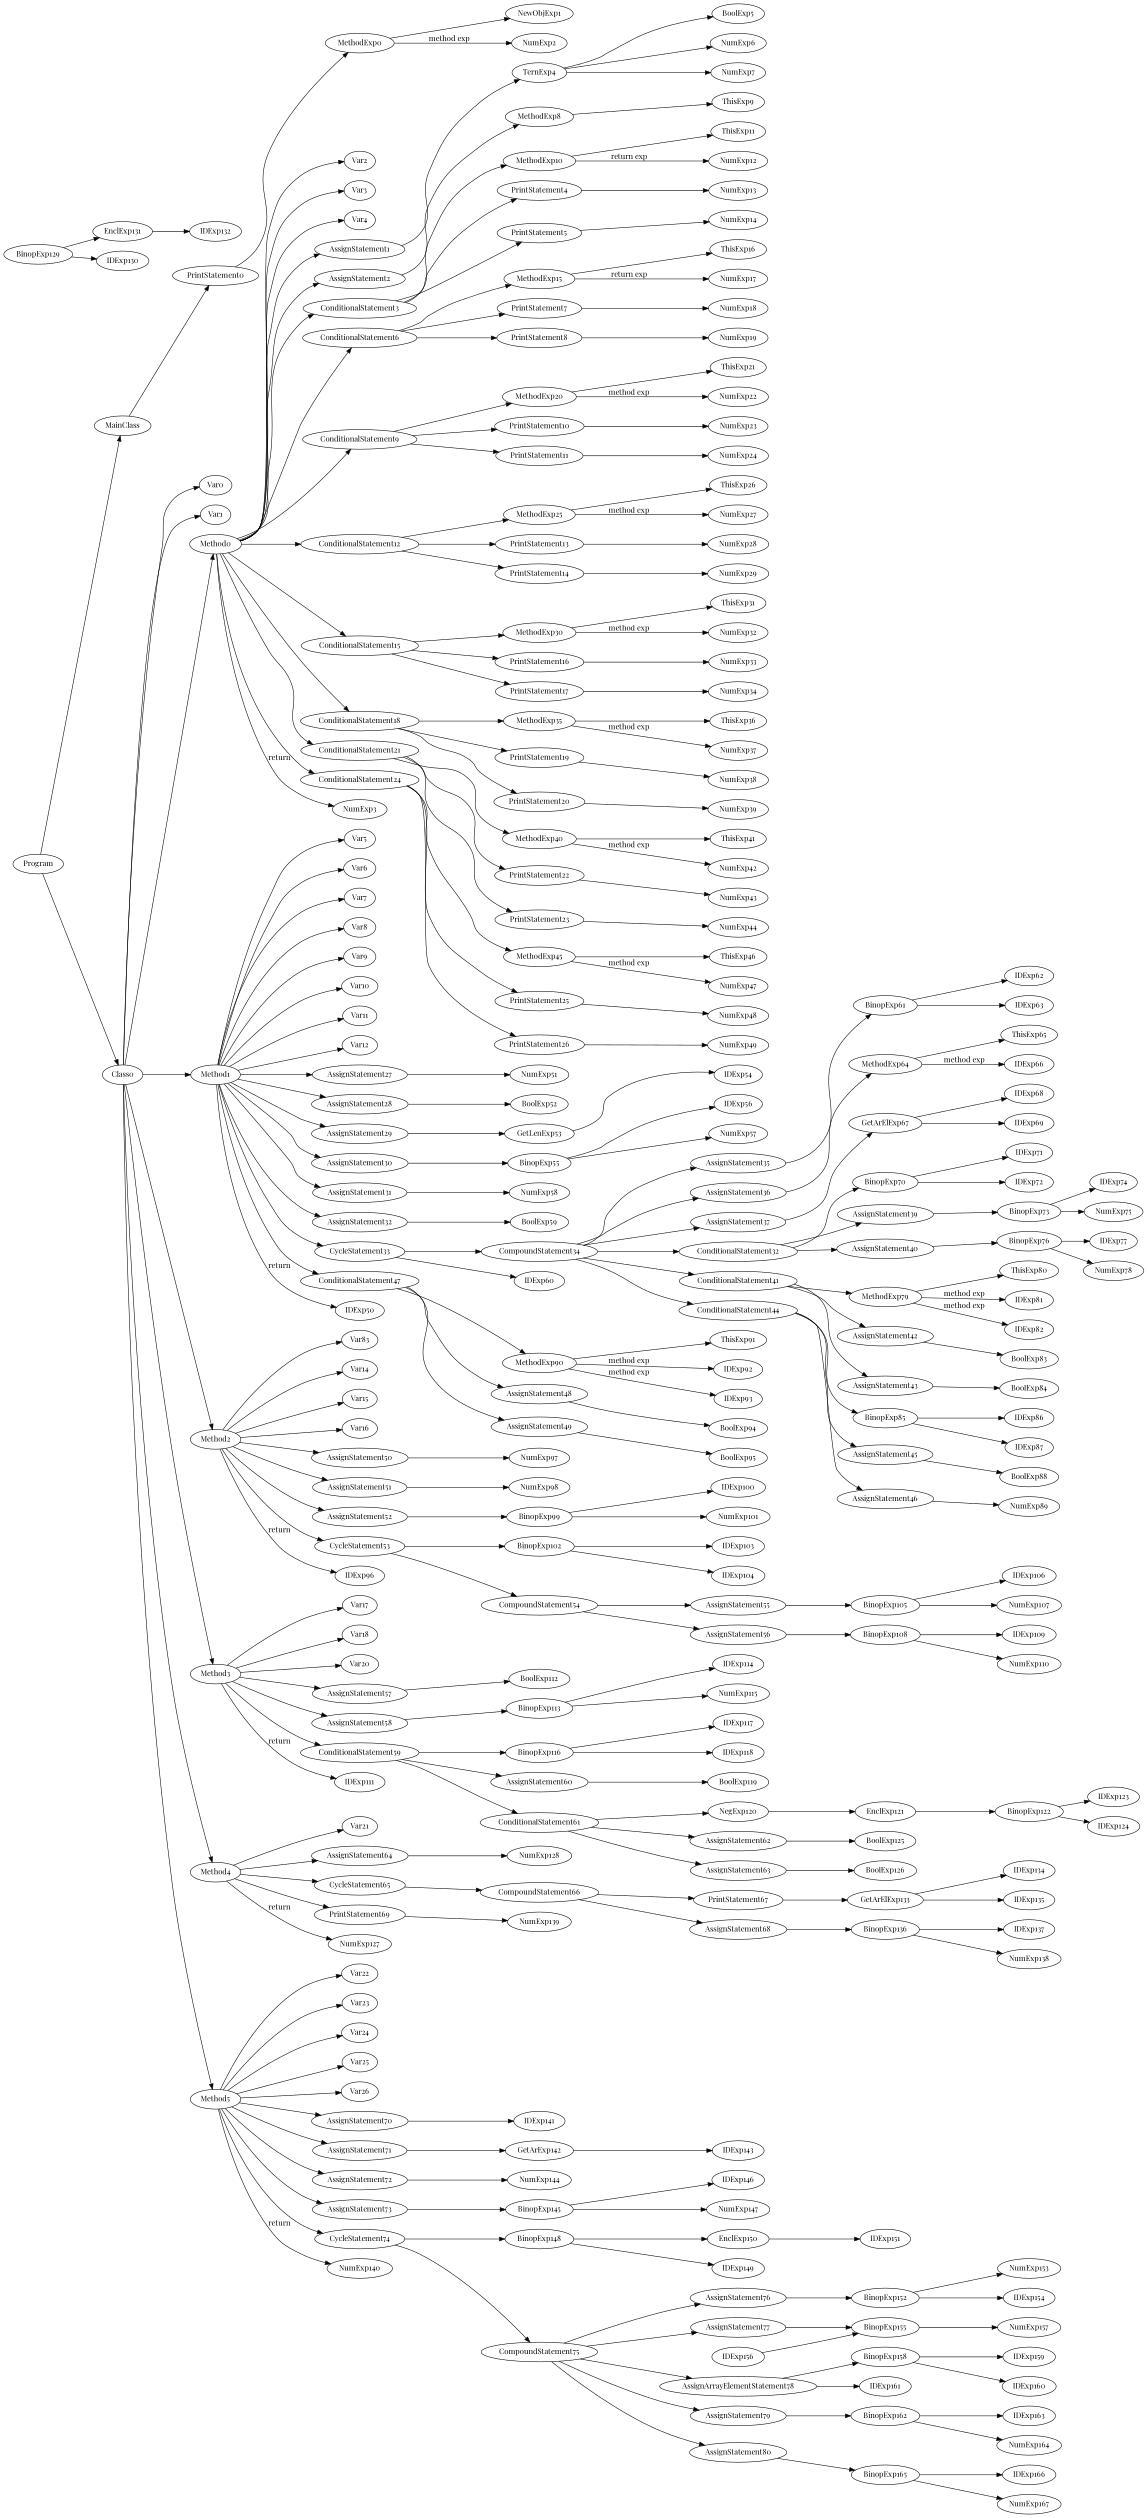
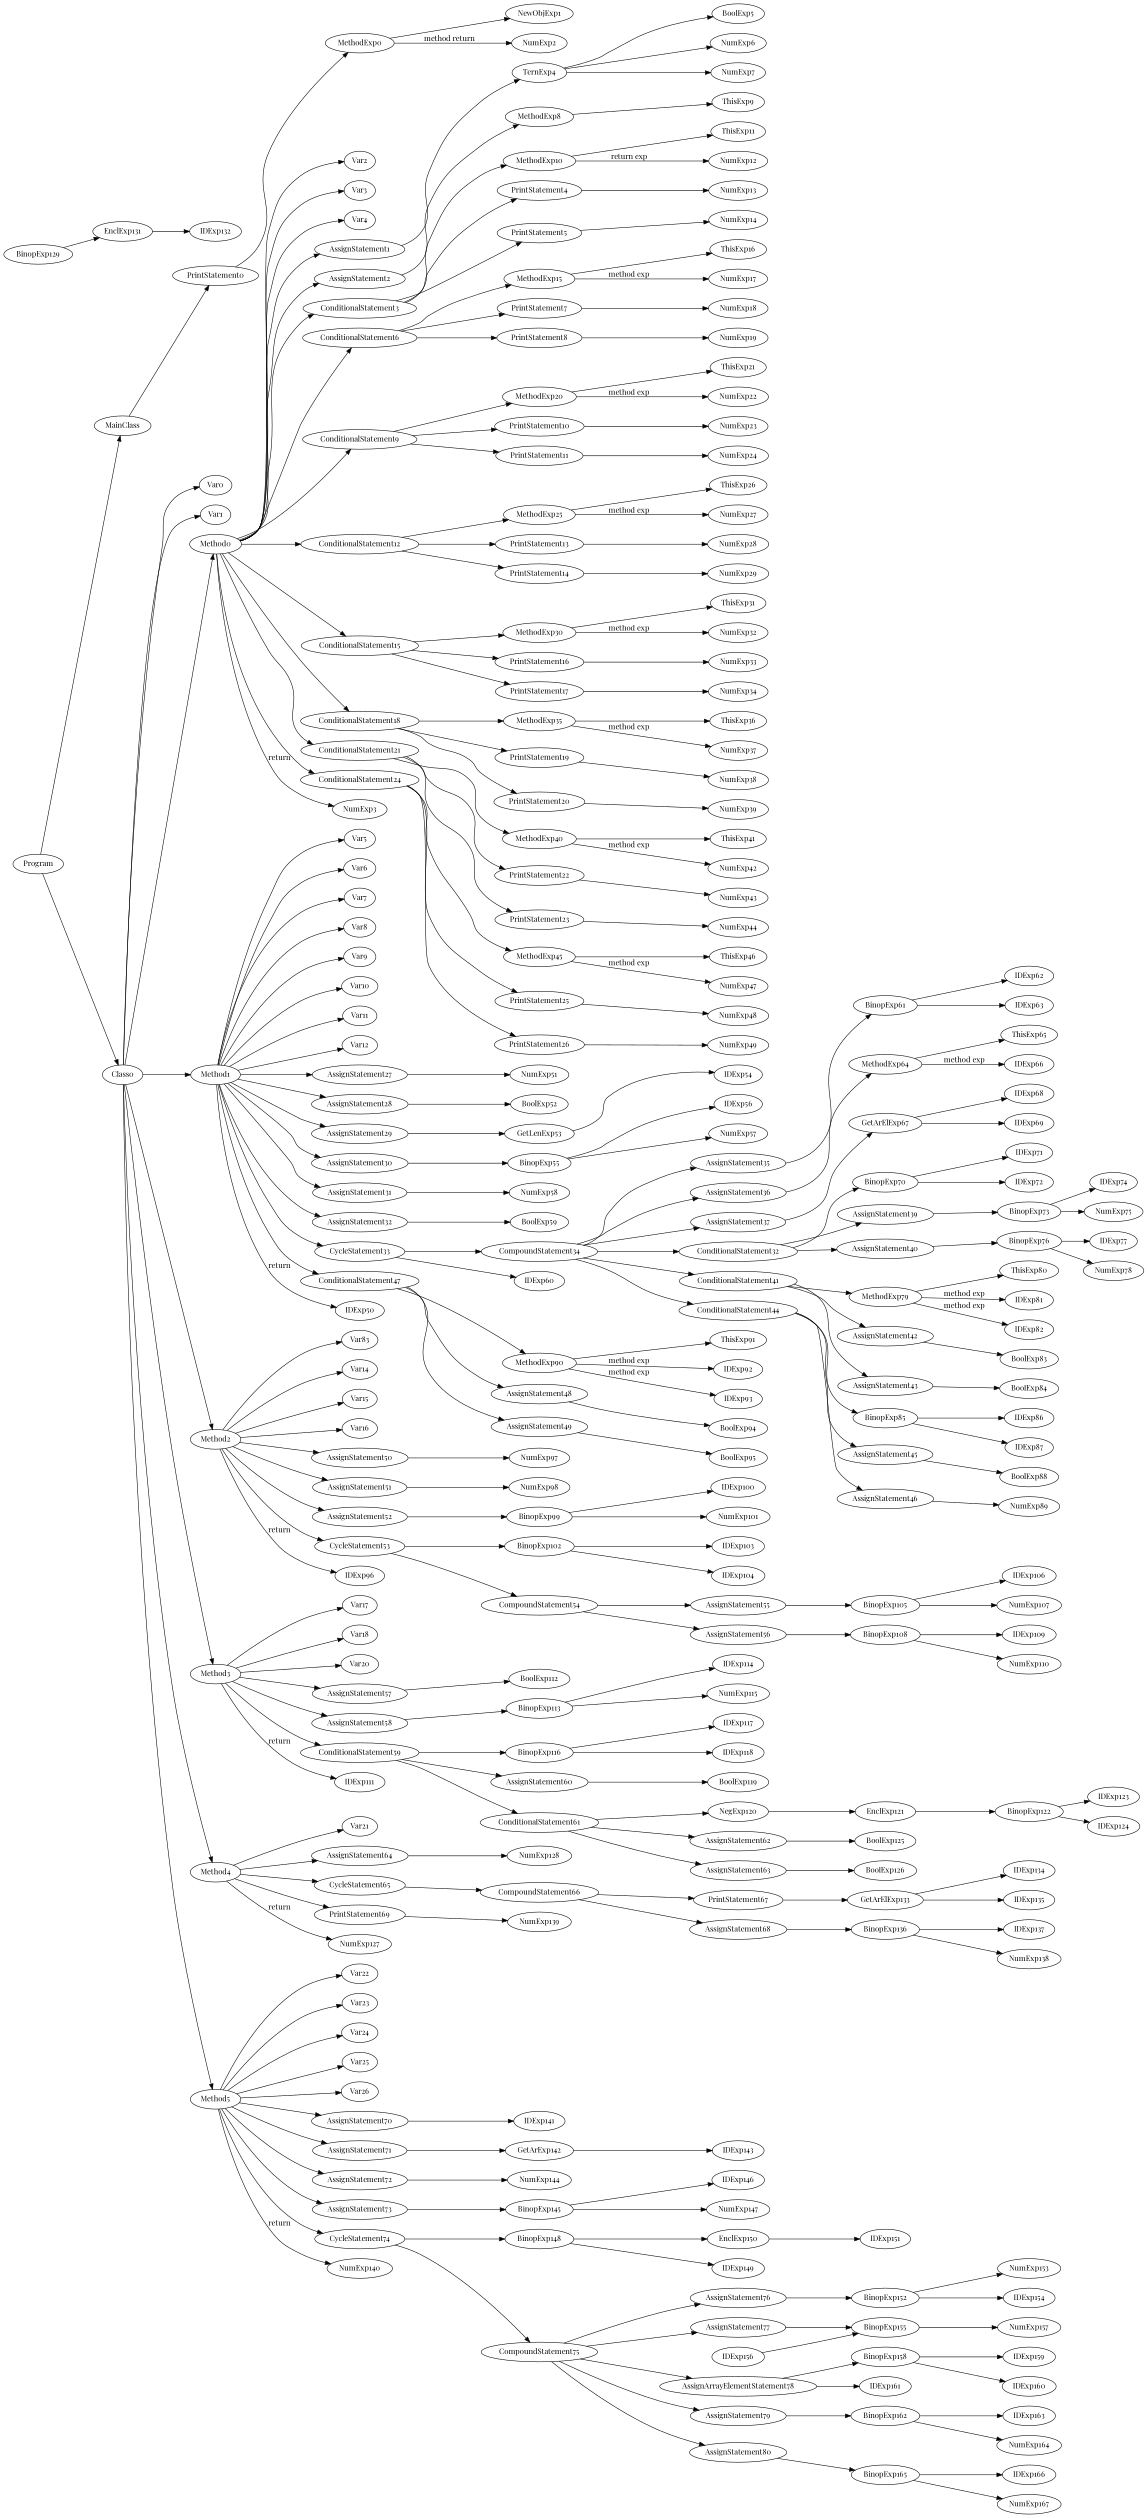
edge "MethodExp0" -> "NumExp2": label "method exp" -> "method return"
node "IDExp130": removed
edge "MethodExp15" -> "NumExp17": label "return exp" -> "method exp"
